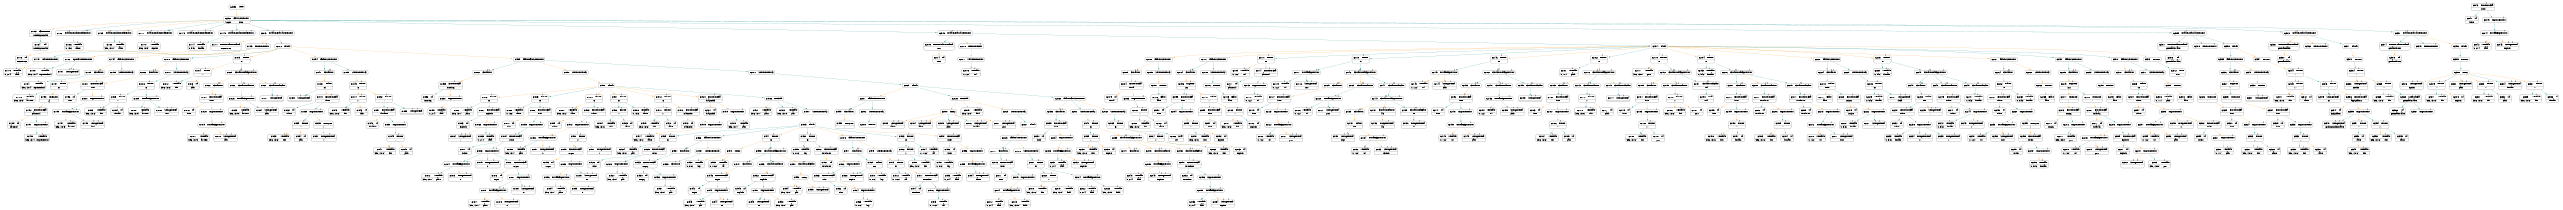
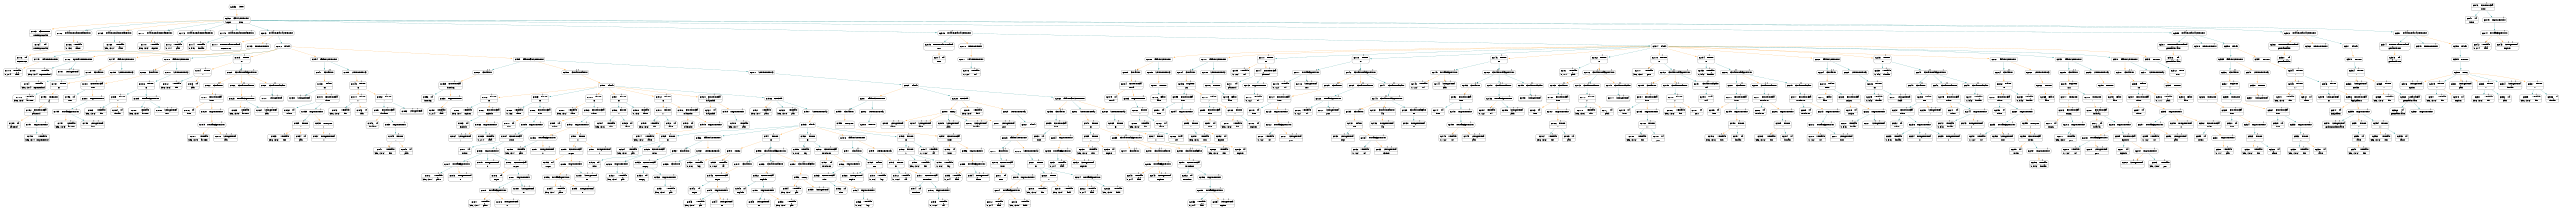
node "61772": added
node "61990": text "StatementBody" -> "ConditionalTrue"
node "61861": text "pairs" -> "expires"
